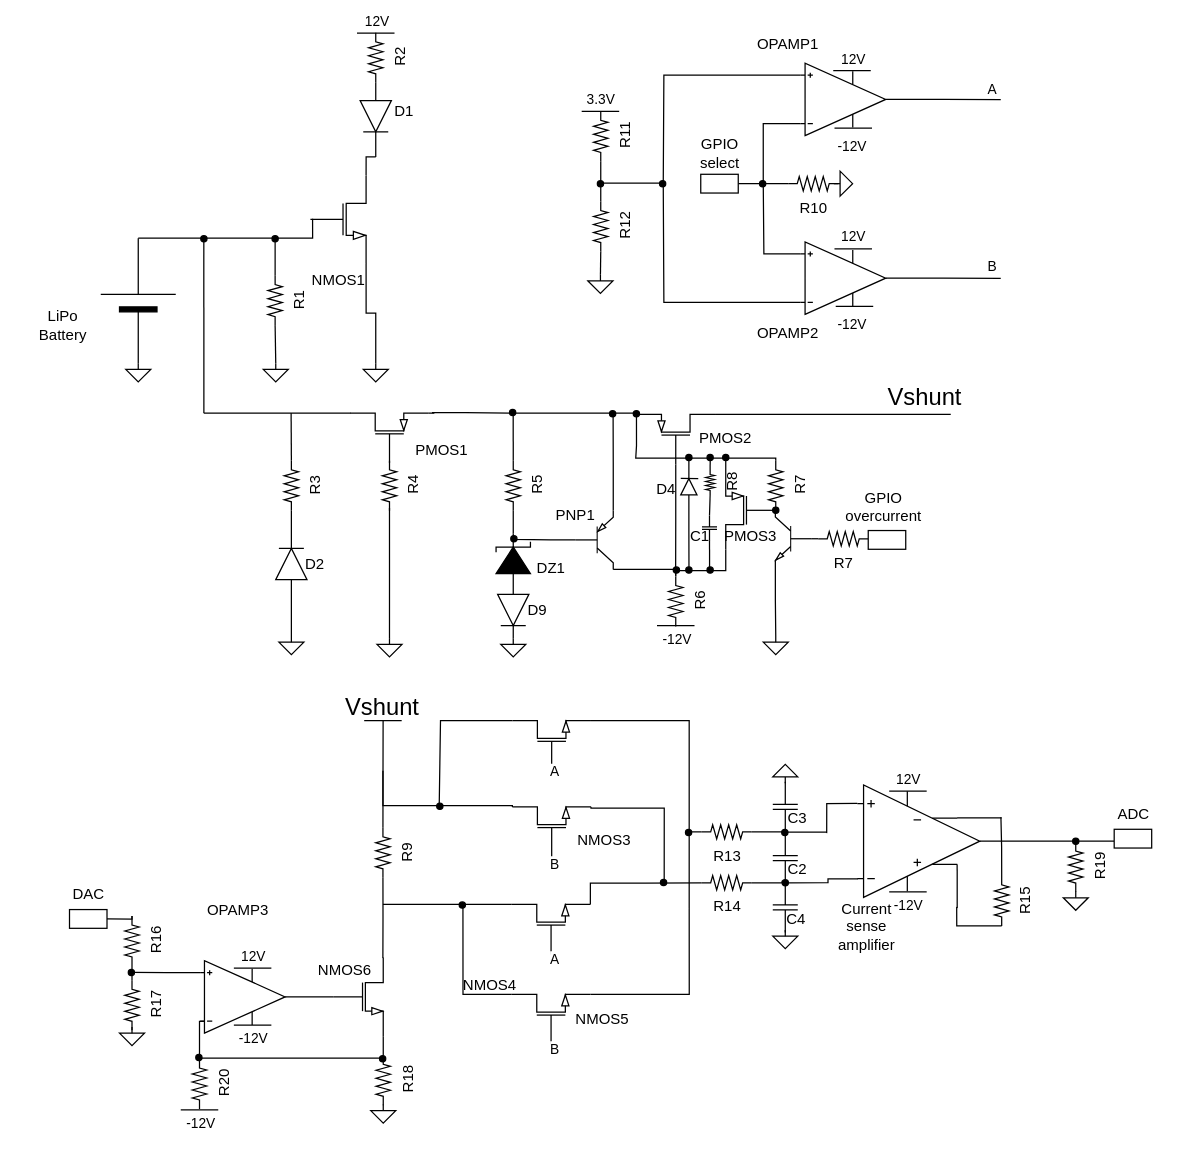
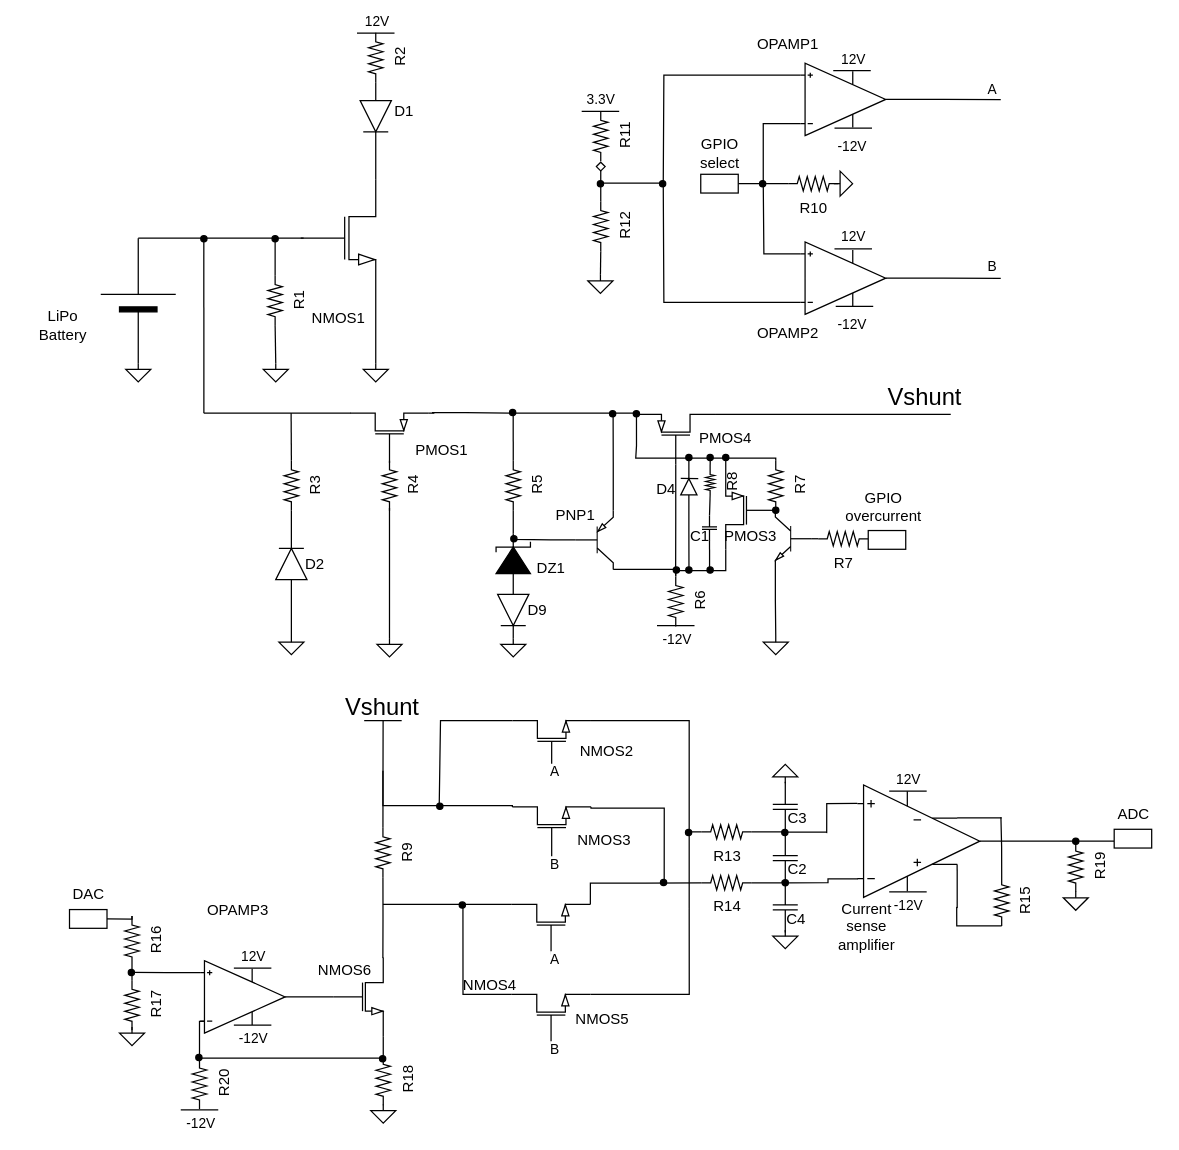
edge "R11" -- "R12": arrowhead none -> diamond
node "NMOS1": size 75x88 -> 75x125
node "PMOS2": label "PMOS2" -> "PMOS4"
node "NMOS2": added
